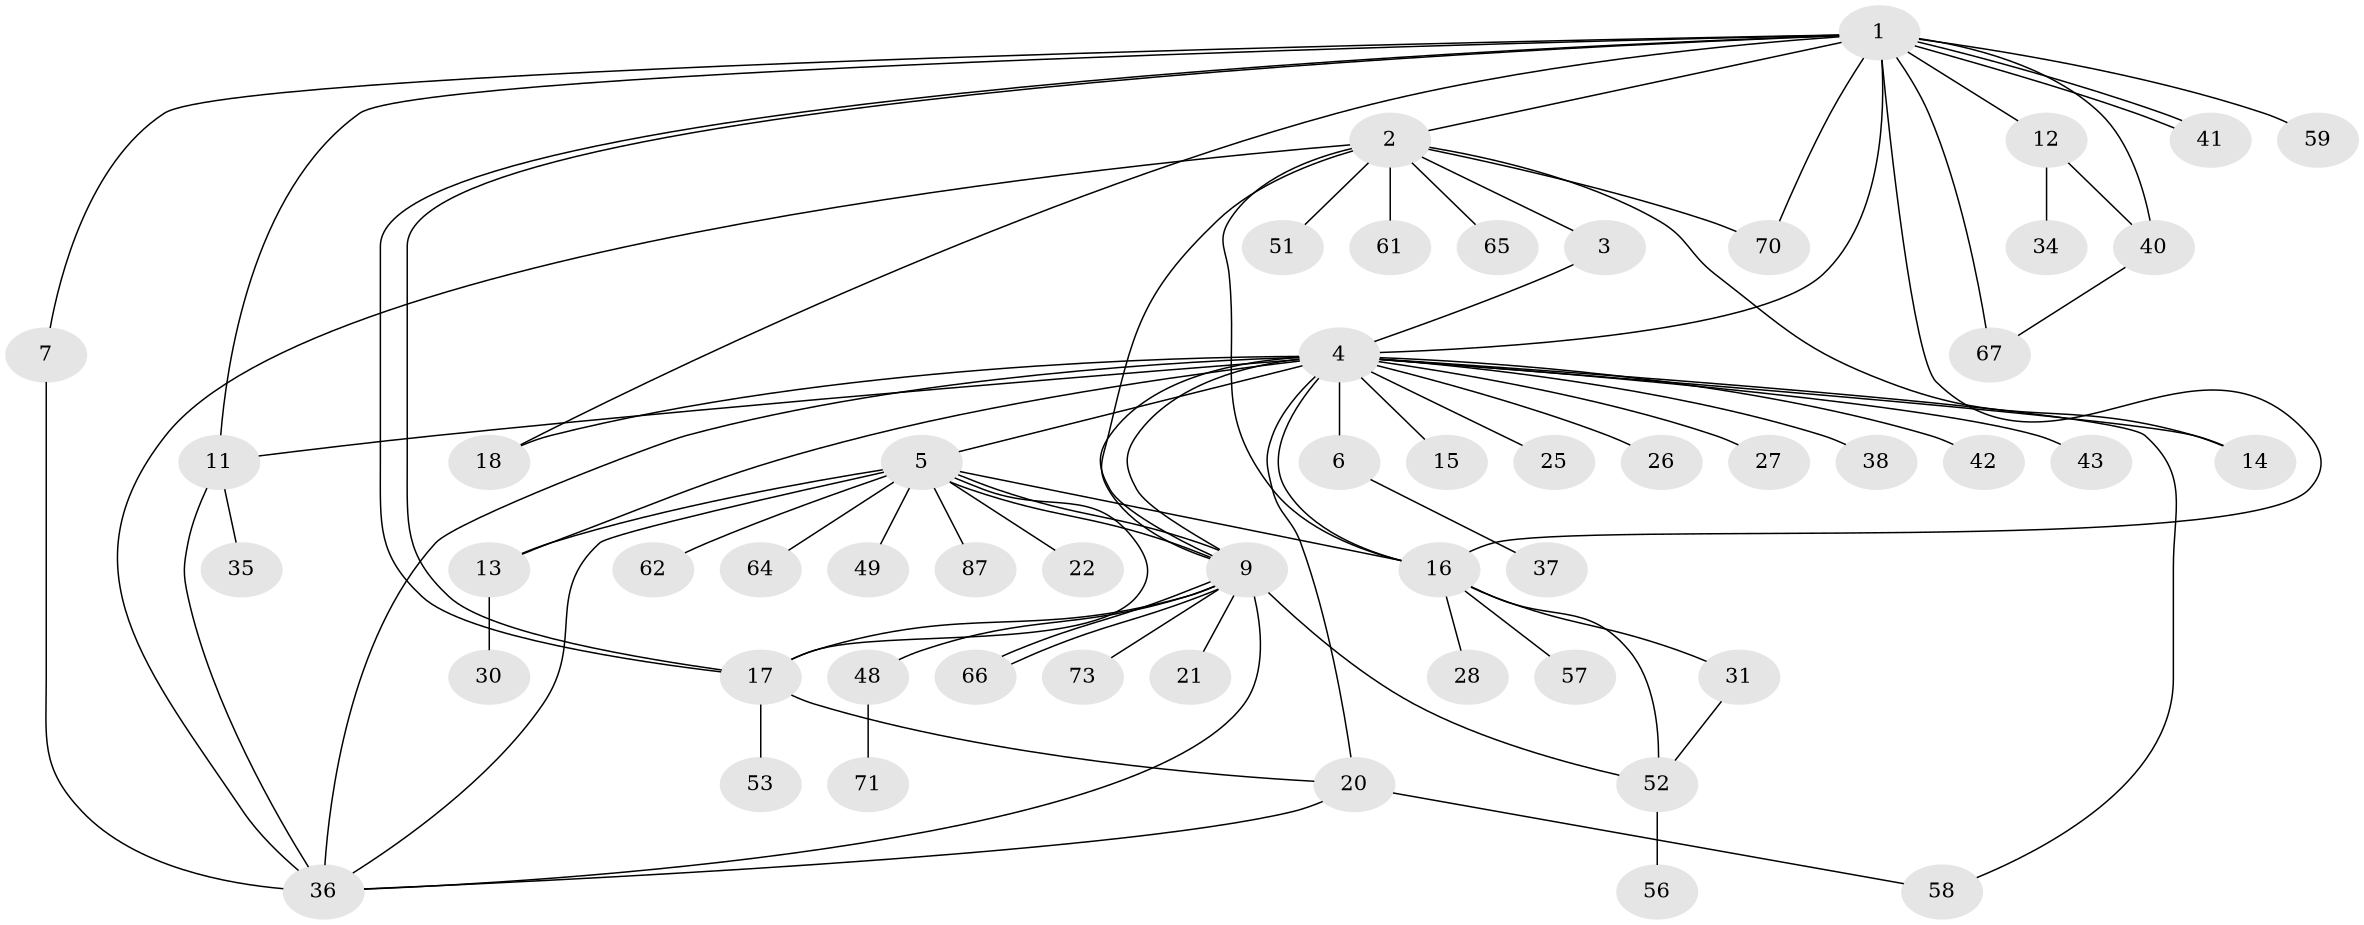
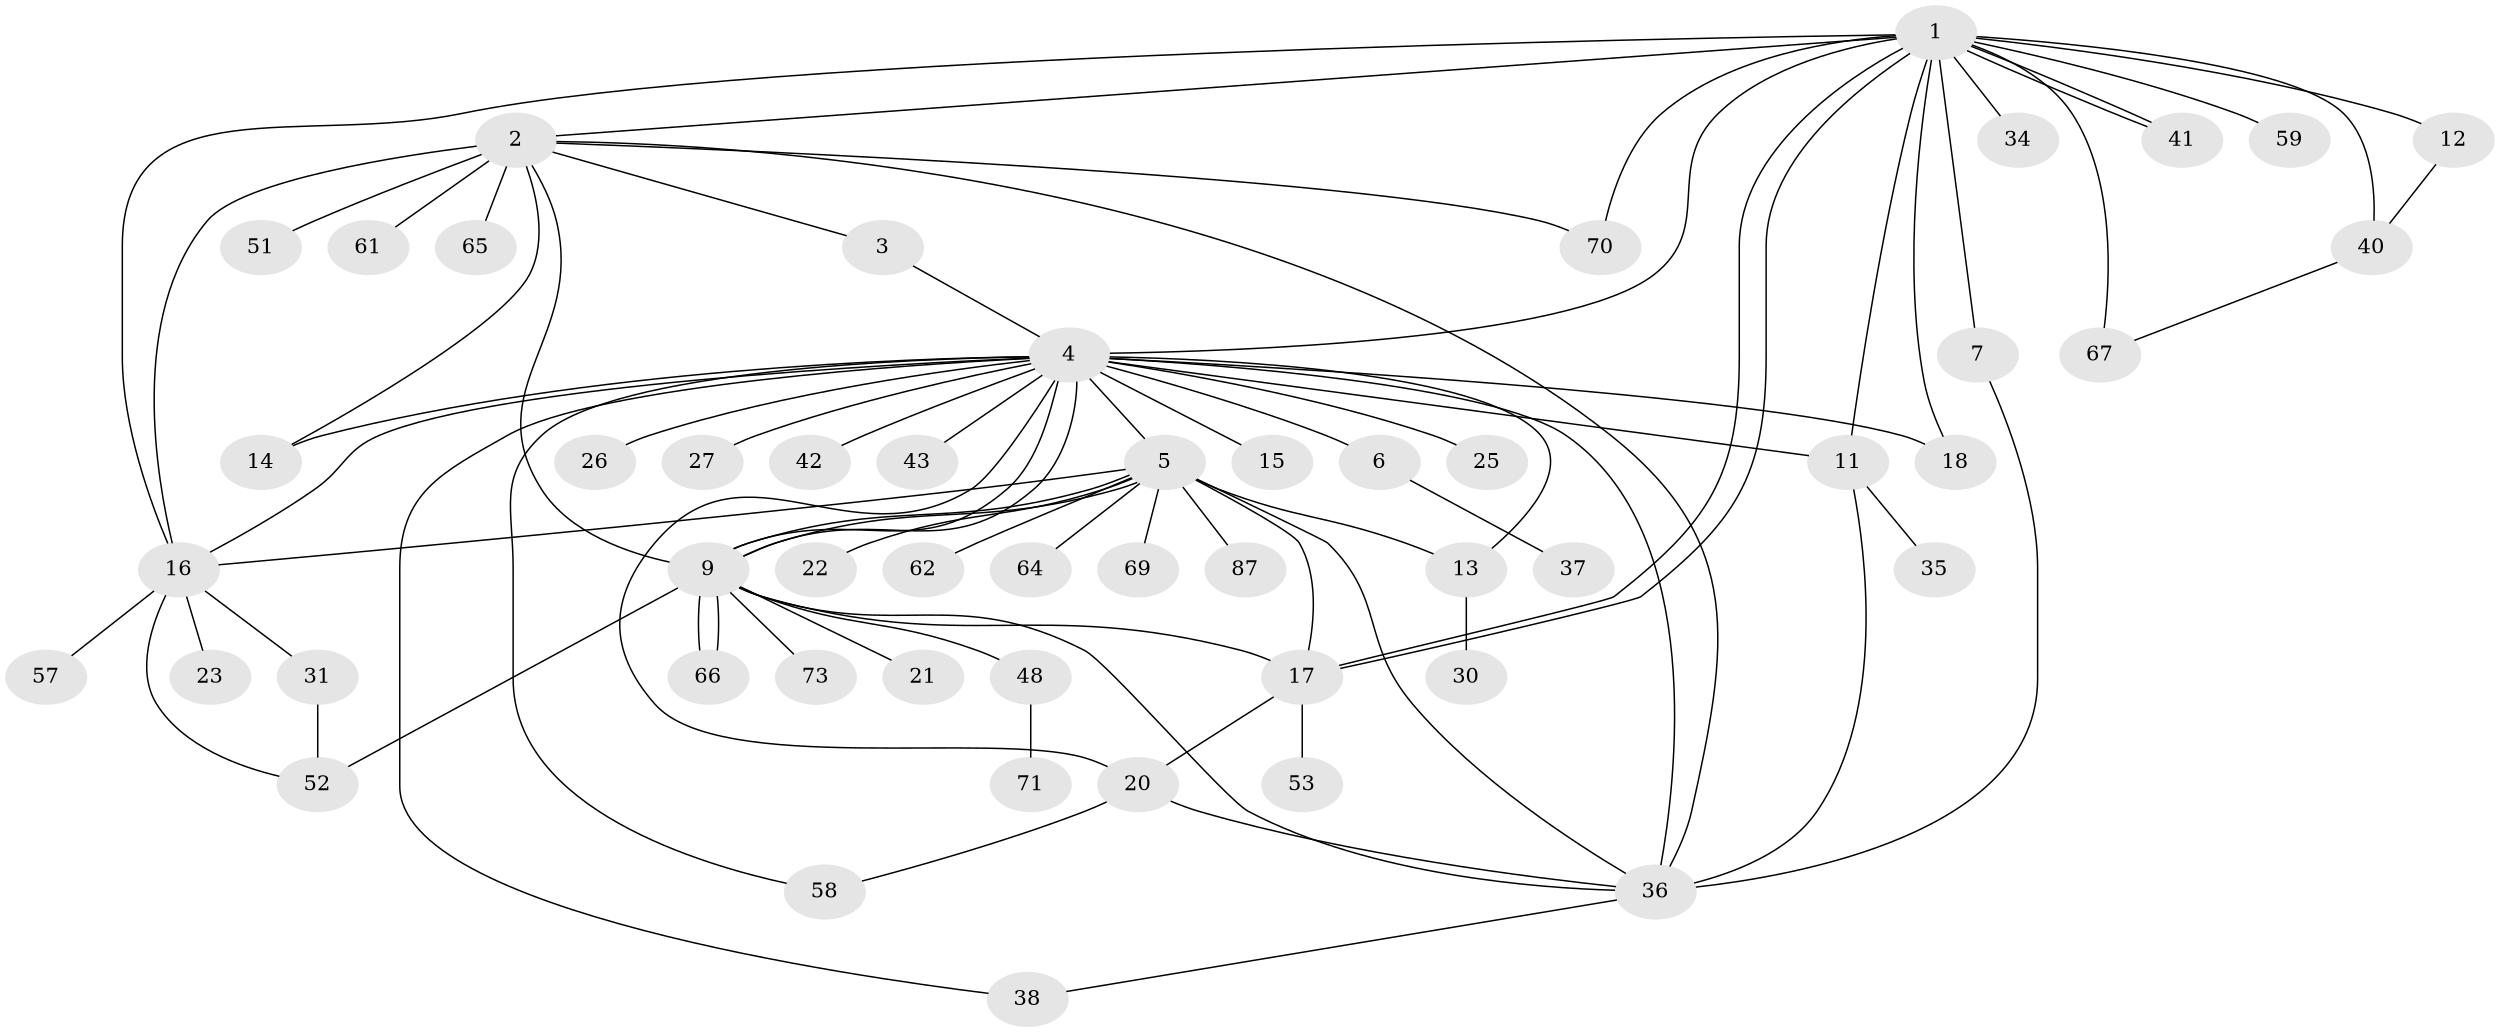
edge "12" -- "34": now "1" -- "34"
node "49": label "49" -> "69"
node "28": label "28" -> "23"
node "56": removed
edge "36" -- "38": added
